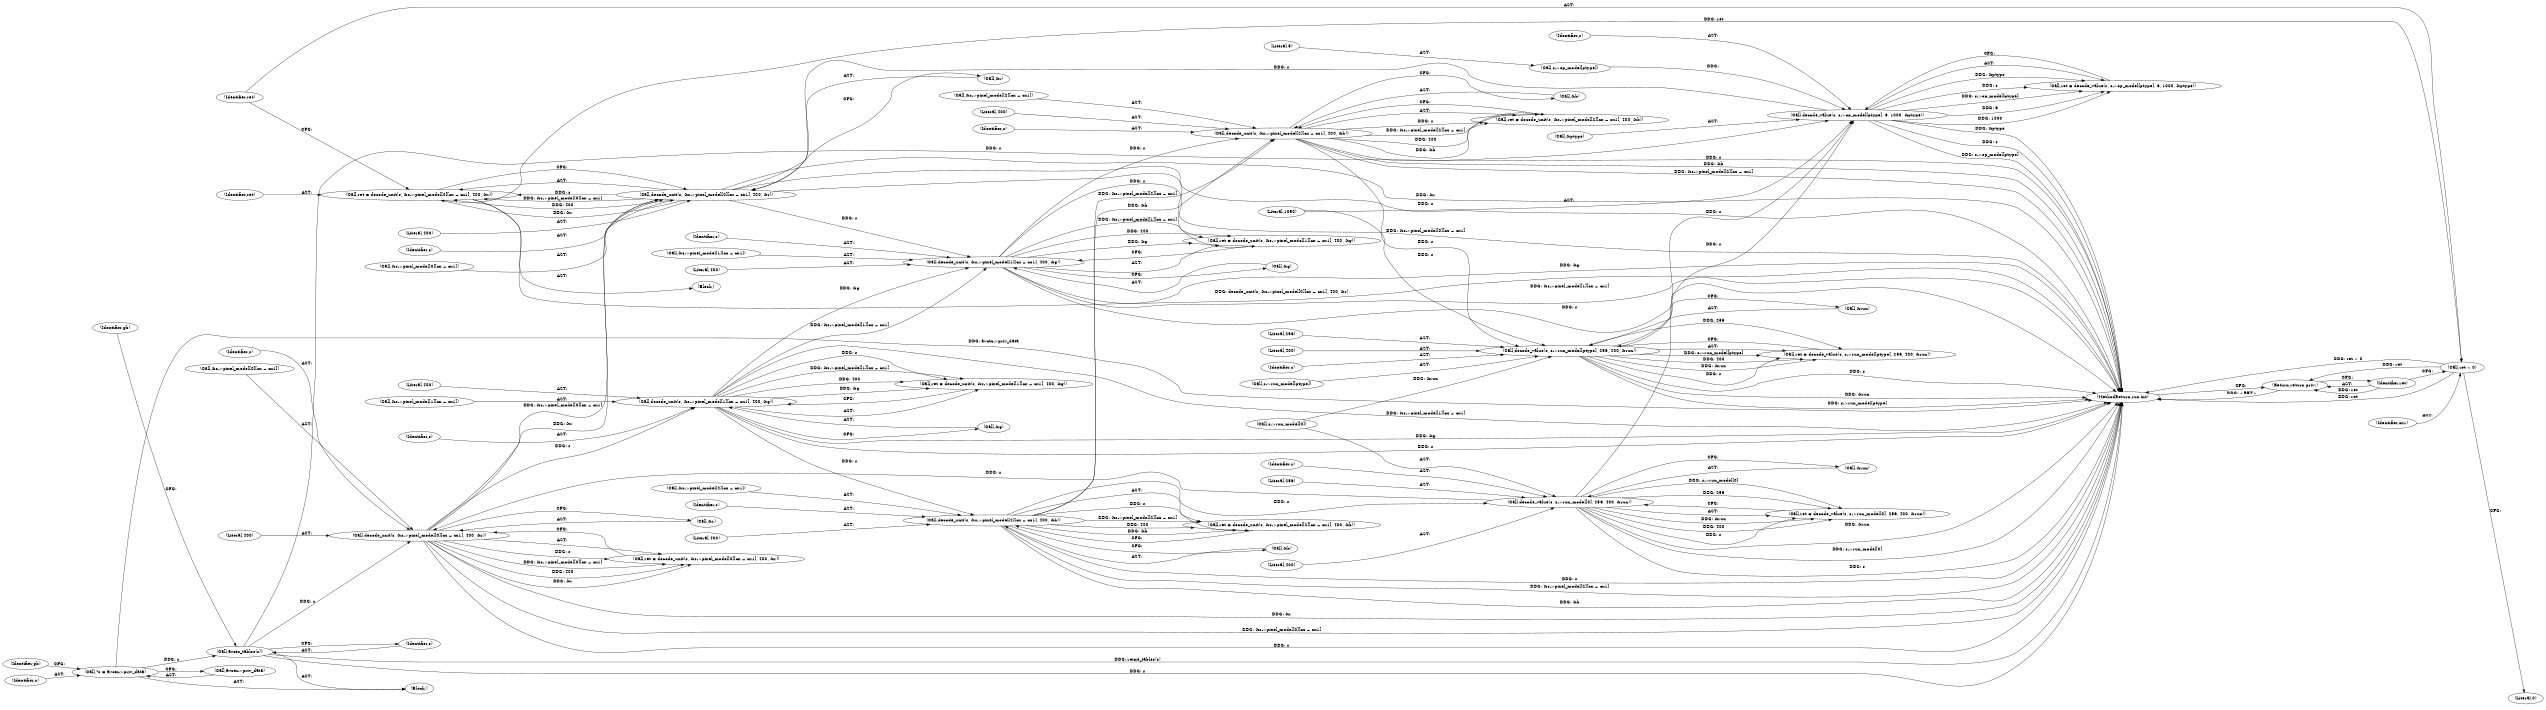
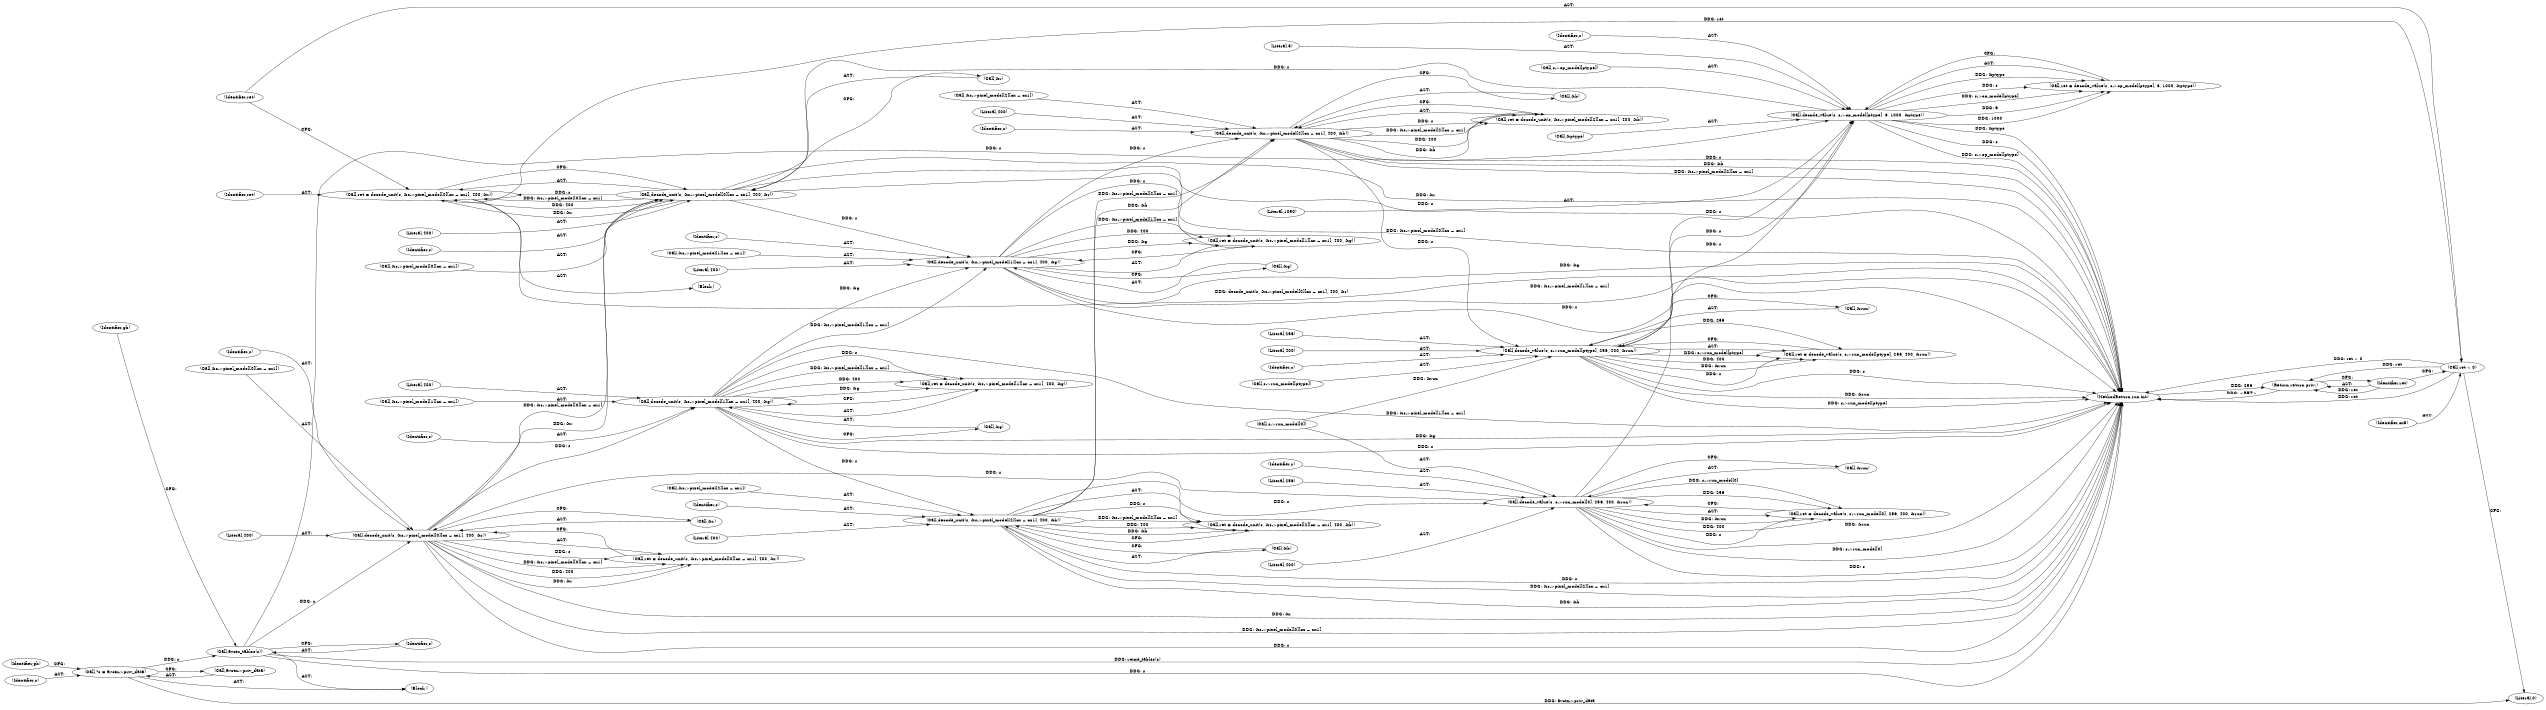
edge "(Literal,5)" -> "(Call,s->op_model[ptype])": now "(Literal,5)" -> "(Call,decode_value(s, s->op_model[ptype], 6, 1000, &ptype))"
edge "(Call,s->op_model[ptype])" -> "(Call,decode_value(s, s->op_model[ptype], 6, 1000, &ptype))": label "DDG: " -> "AST: "
edge "(Literal,1050)" -> "(Call,decode_value(s, s->run_model[ptype], 256, 400, &run))": now "(Call,decode_value(s, s->op_model[ptype], 6, 1000, &ptype))" -> "(Call,decode_value(s, s->run_model[ptype], 256, 400, &run))"
edge "(Call,*s = avctx->priv_data)" -> "(MethodReturn,run int)": now "(Call,*s = avctx->priv_data)" -> "(Literal,0)"
edge "(MethodReturn,run int)" -> "(Return,return priv;)": label "CFG: " -> "DDG: 256"
node "(Identifier,cx1)": label "(Identifier,cx1)" -> "(Identifier,cx5)"
